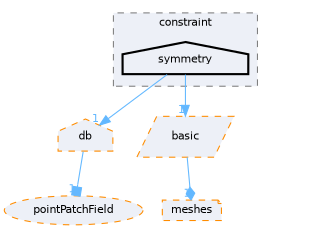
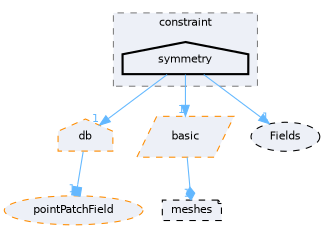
node "Fields": added
node "meshes": color darkorange -> black
